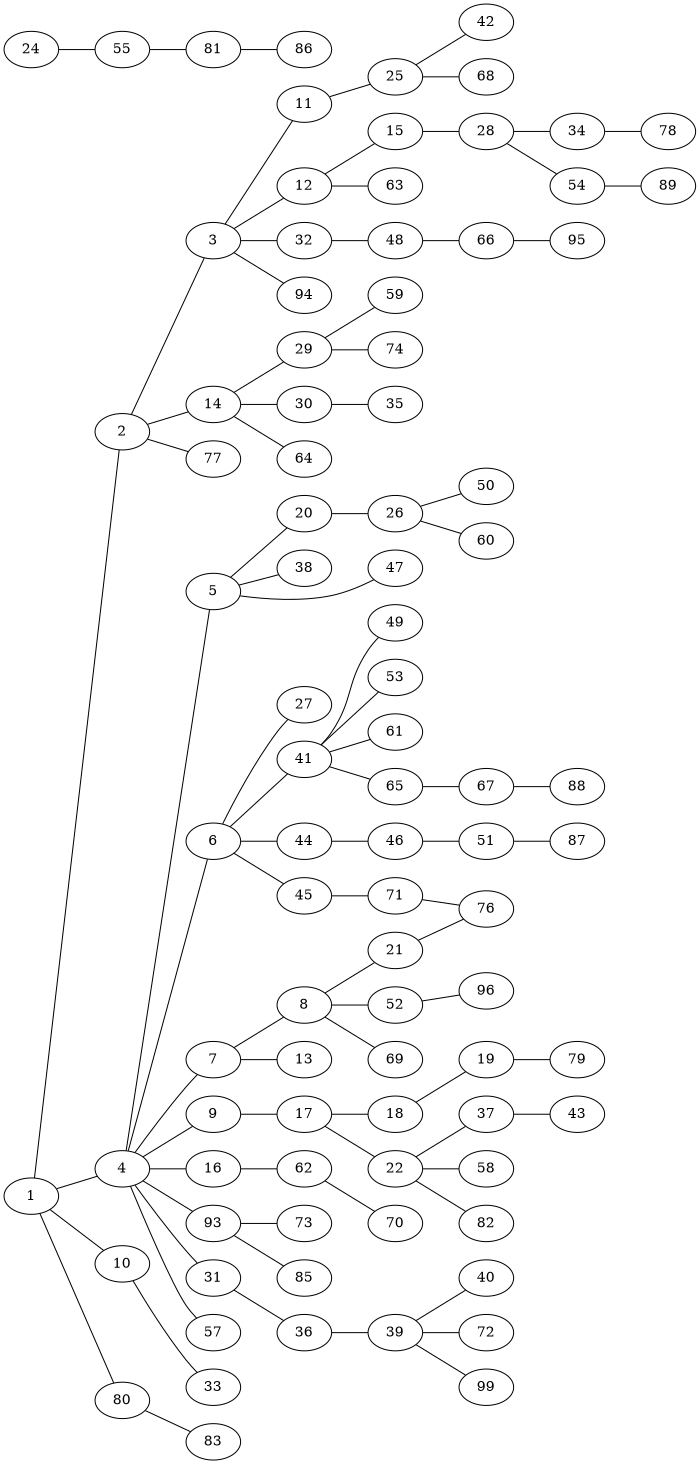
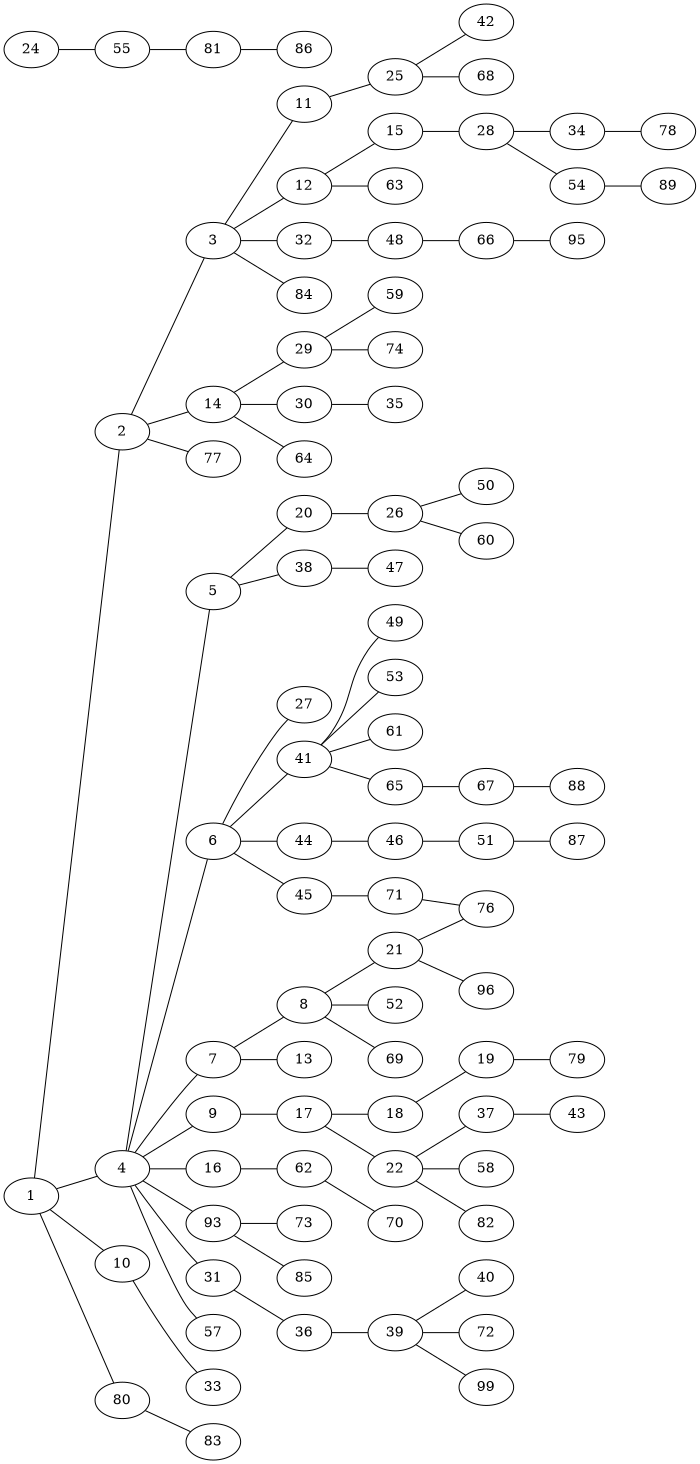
node "94": label "94" -> "84"
edge "47" -- "5": now "47" -- "38"
edge "96" -- "52": now "96" -- "21"
